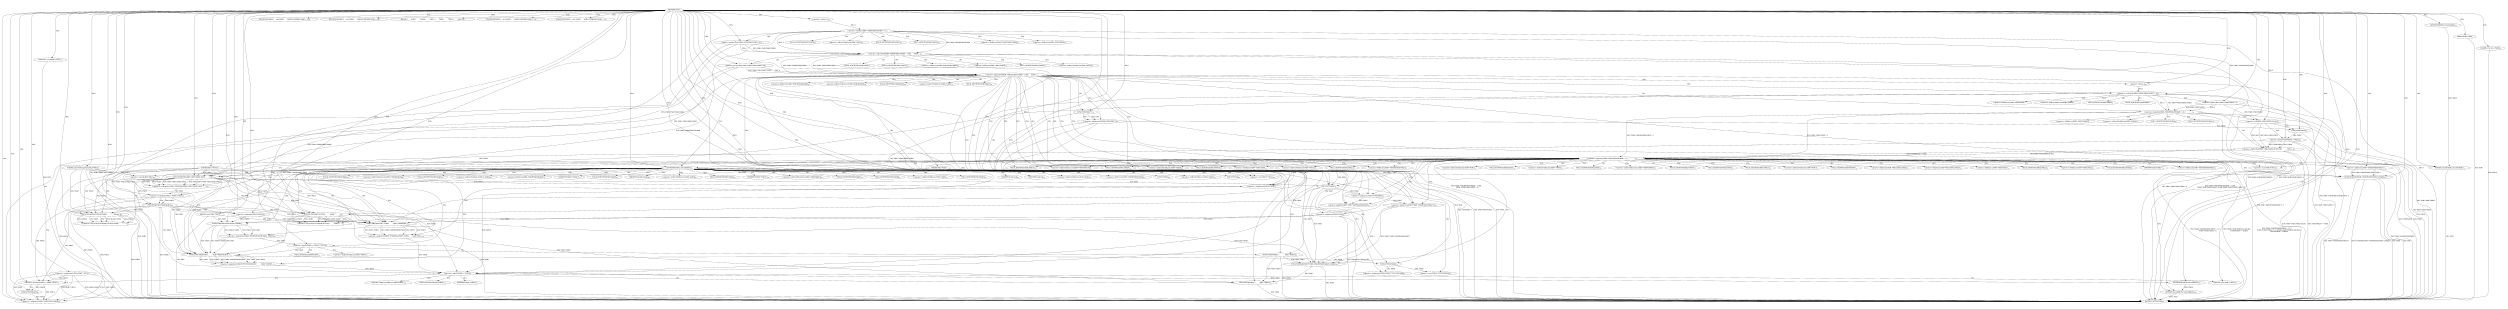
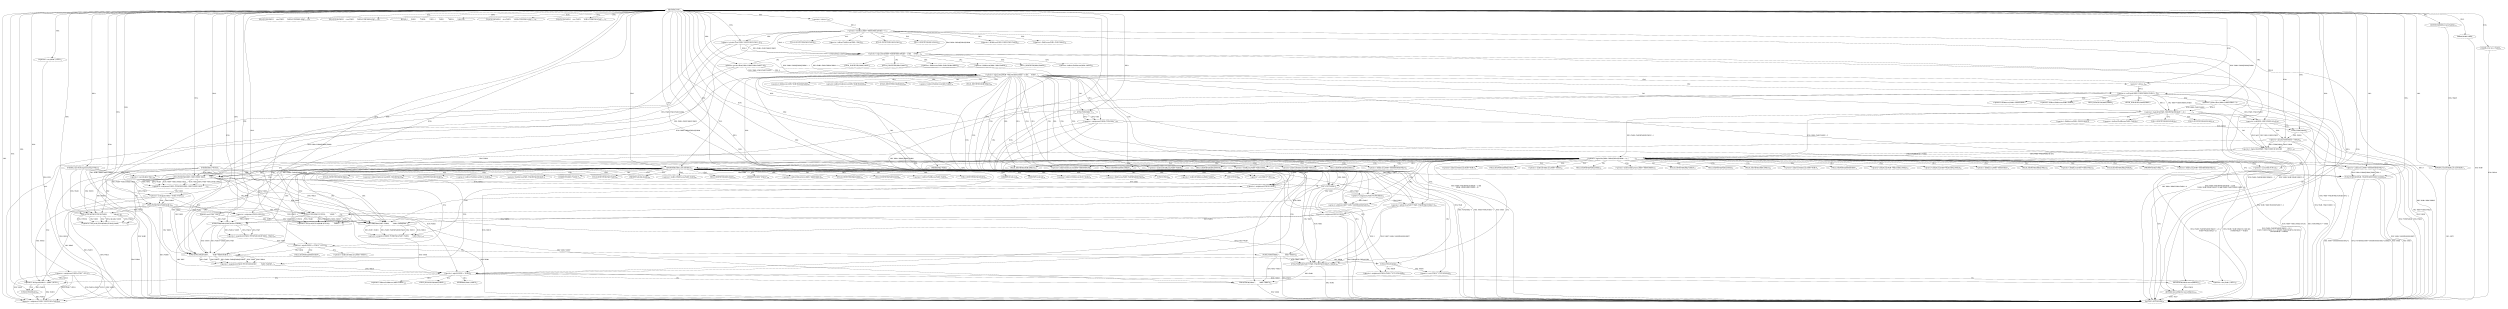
edge "(IDENTIFIER,VAR11,switch(VAR11))" -> "(<operator>.assignment,VAR34=FUN9(VAR14,VAR7,VAR14->VAR35))": now "(IDENTIFIER,VAR11,switch(VAR11))" -> "(FUN5,FUN5(VAR3,VAR9->VAR15.VAR21.VAR22,          VAR...)"
